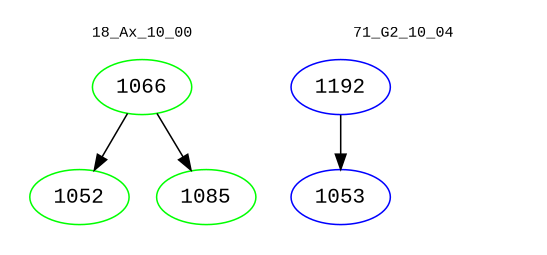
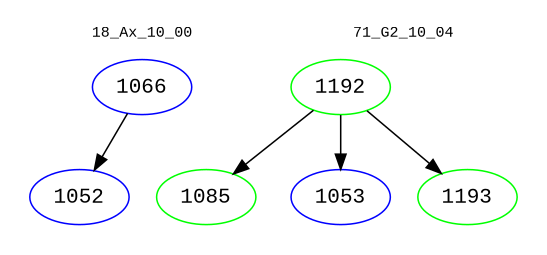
node "1066": color green -> blue
node "1192": color blue -> green
edge "1066" -> "1085": now "1192" -> "1085"
node "1052": color green -> blue
node "1193": added
